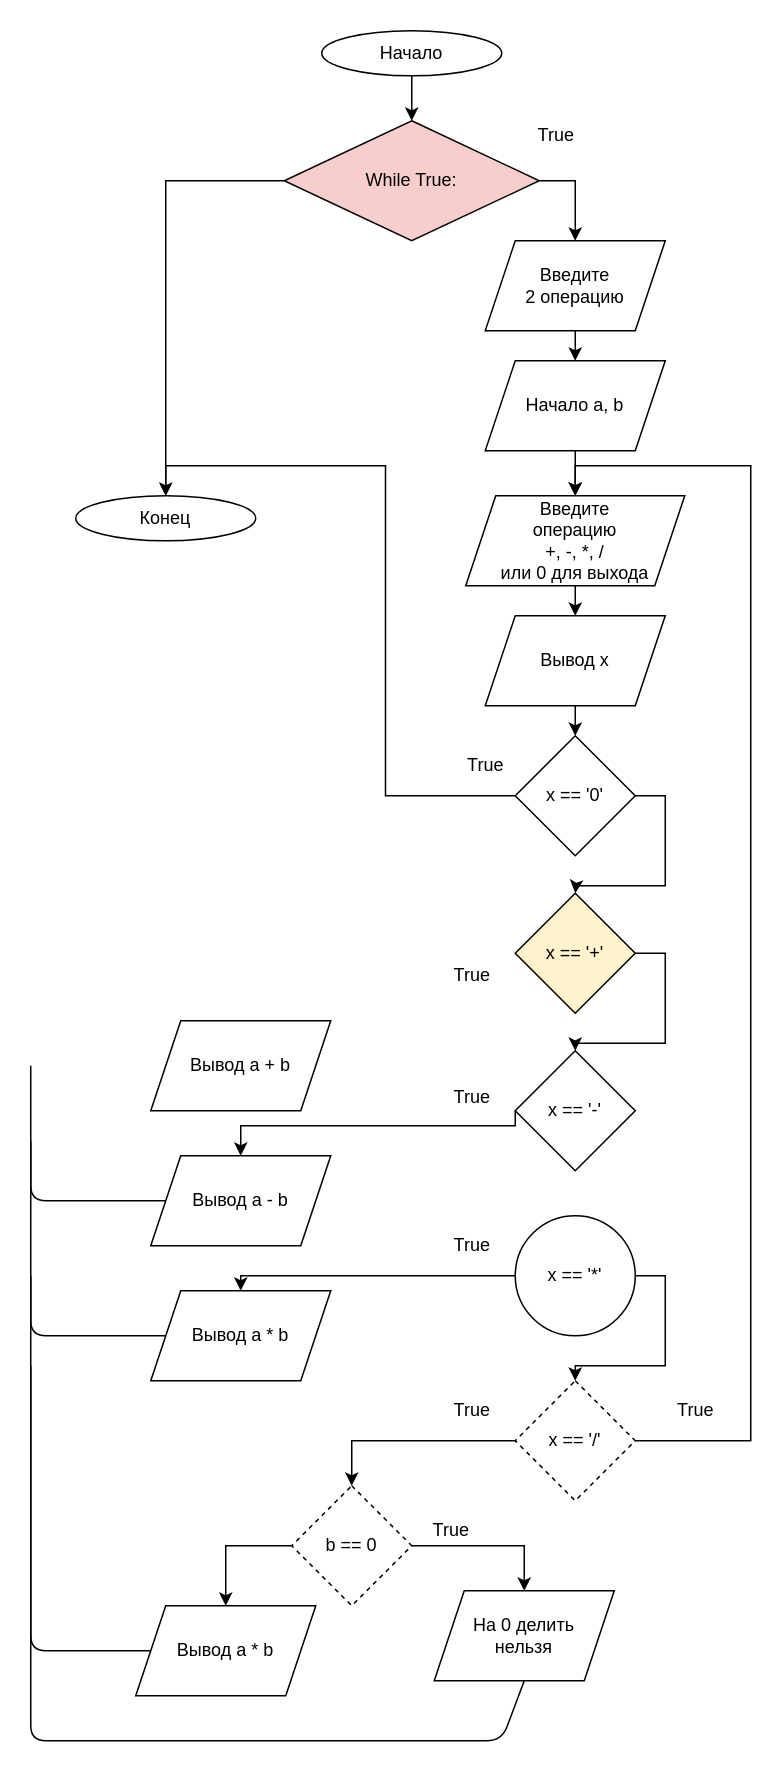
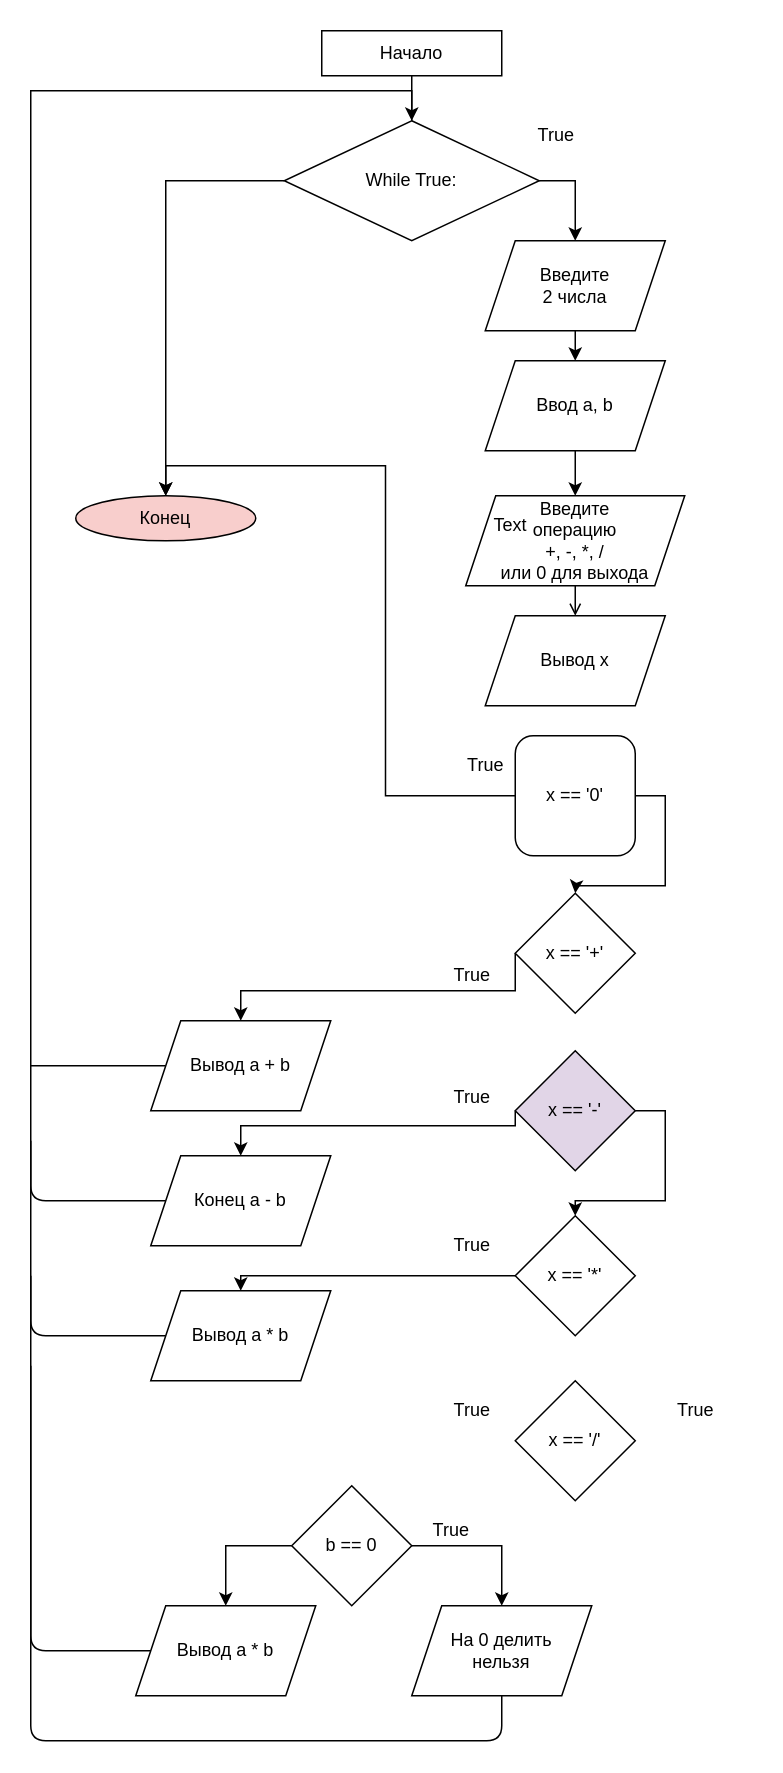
node "Начало": shape ellipse -> rectangle
edge "Начало" -> "While True:": arrowhead classic -> none
edge "While True:" -> "Конец": arrowhead open -> classic
node "While True:": fillcolor #f8cecc -> #ffffff
node "Введите 2 операцию": label "Введите 2 операцию" -> "Введите 2 числа"
node "Начало а, b": label "Начало а, b" -> "Ввод а, b"
edge "Вывод a + b" -> "While True:": added
node "Конец": fillcolor #ffffff -> #f8cecc
node "Text": added
edge "Введите операцию +, -, *, / или 0 для выхода" -> "Вывод x": arrowhead classic -> open
edge "Вывод x" -> "x == '0'": removed
node "x == '0'": shape diamond -> rounded rectangle
edge "x == '/'" -> "Введите операцию +, -, *, / или 0 для выхода": removed
node "x == '+'": fillcolor #fff2cc -> #ffffff
edge "x == '+'" -> "Вывод a + b": added
edge "x == '+'" -> "x == '-'": removed
node "x == '-'": fillcolor #ffffff -> #e1d5e7
edge "x == '-'" -> "x == '*'": added
node "Вывод a - b": label "Вывод a - b" -> "Конец a - b"
node "x == '*'": shape ellipse -> diamond
edge "x == '*'" -> "x == '/'": removed
edge "x == '/'" -> "b == 0": removed
node "x == '/'": style dashed -> solid
node "b == 0": style dashed -> solid
node "На 0 делить нельзя": moved (524, 1636) -> (502, 1651)
